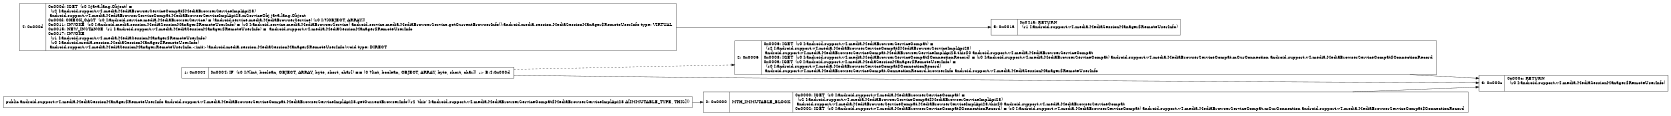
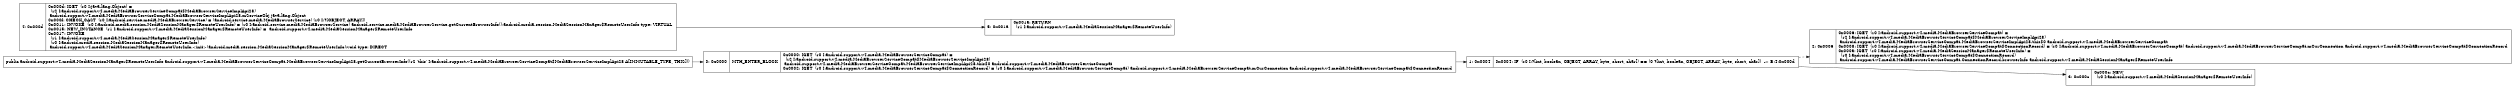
node "5: 0x001a": text "0x041a: RETURN" -> "0x001a: RETURN"
edge "2: 0x0006" -> "3: 0x000c": removed
node "3: 0x000c": text "0x000c: RETURN" -> "0x000c: NEW"
edge "0: 0x0000" -> "3: 0x000c": now "0: 0x0000" -> "1: 0x0004"
node "0: 0x0000": text "MTH_IMMUTABLE_BLOCK" -> "MTH_ENTER_BLOCK"
